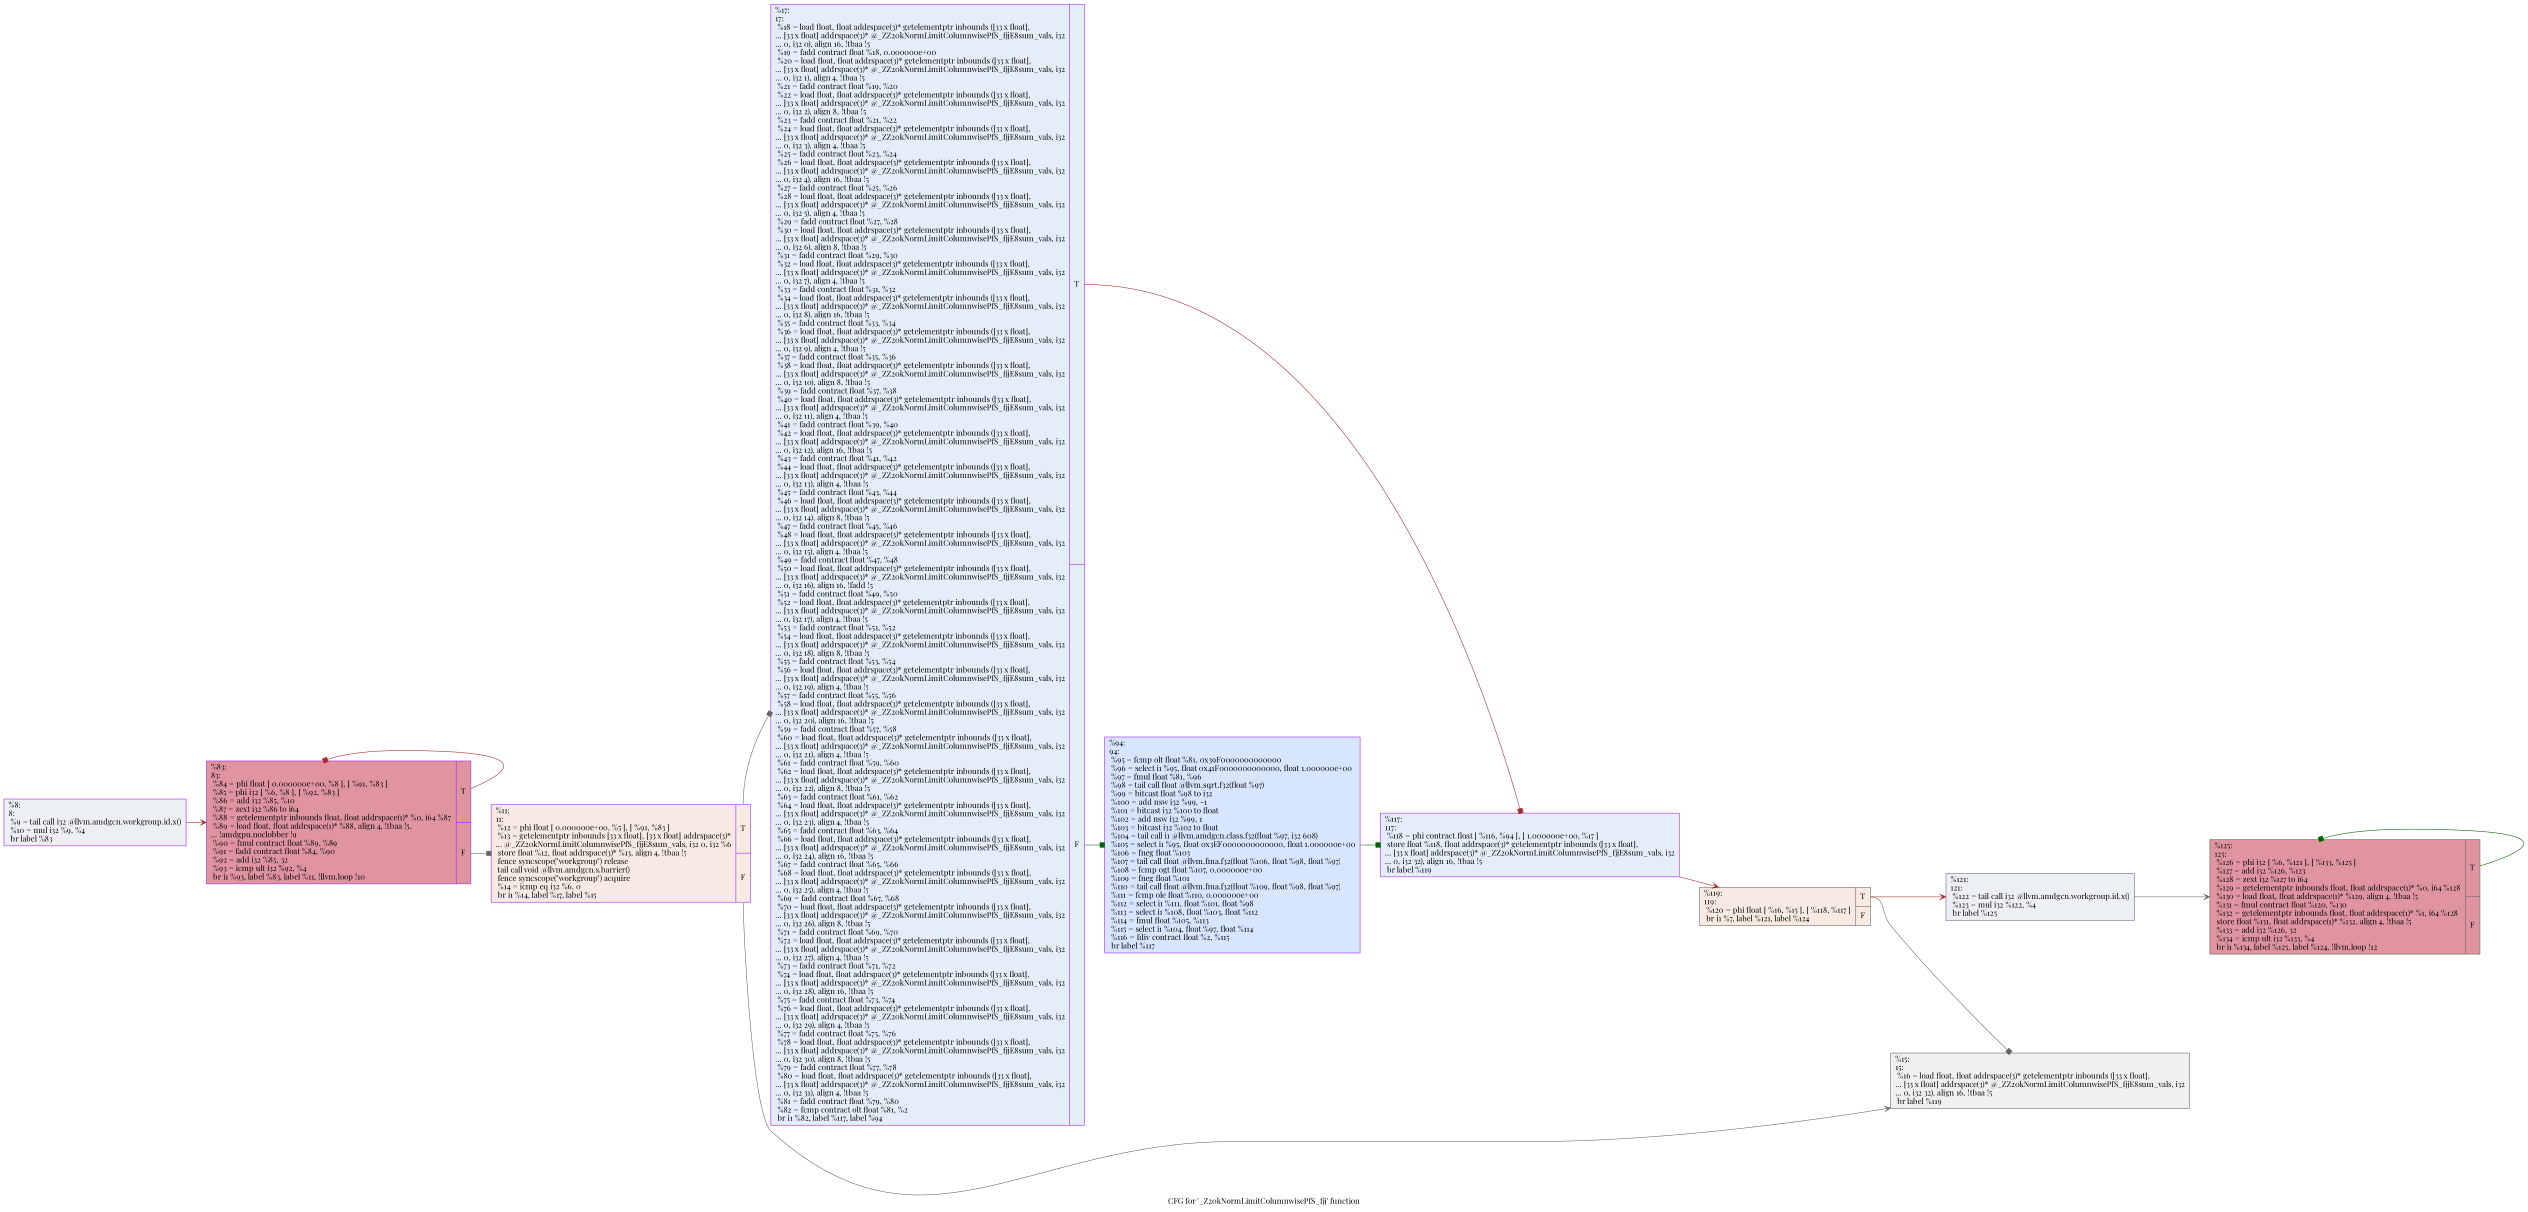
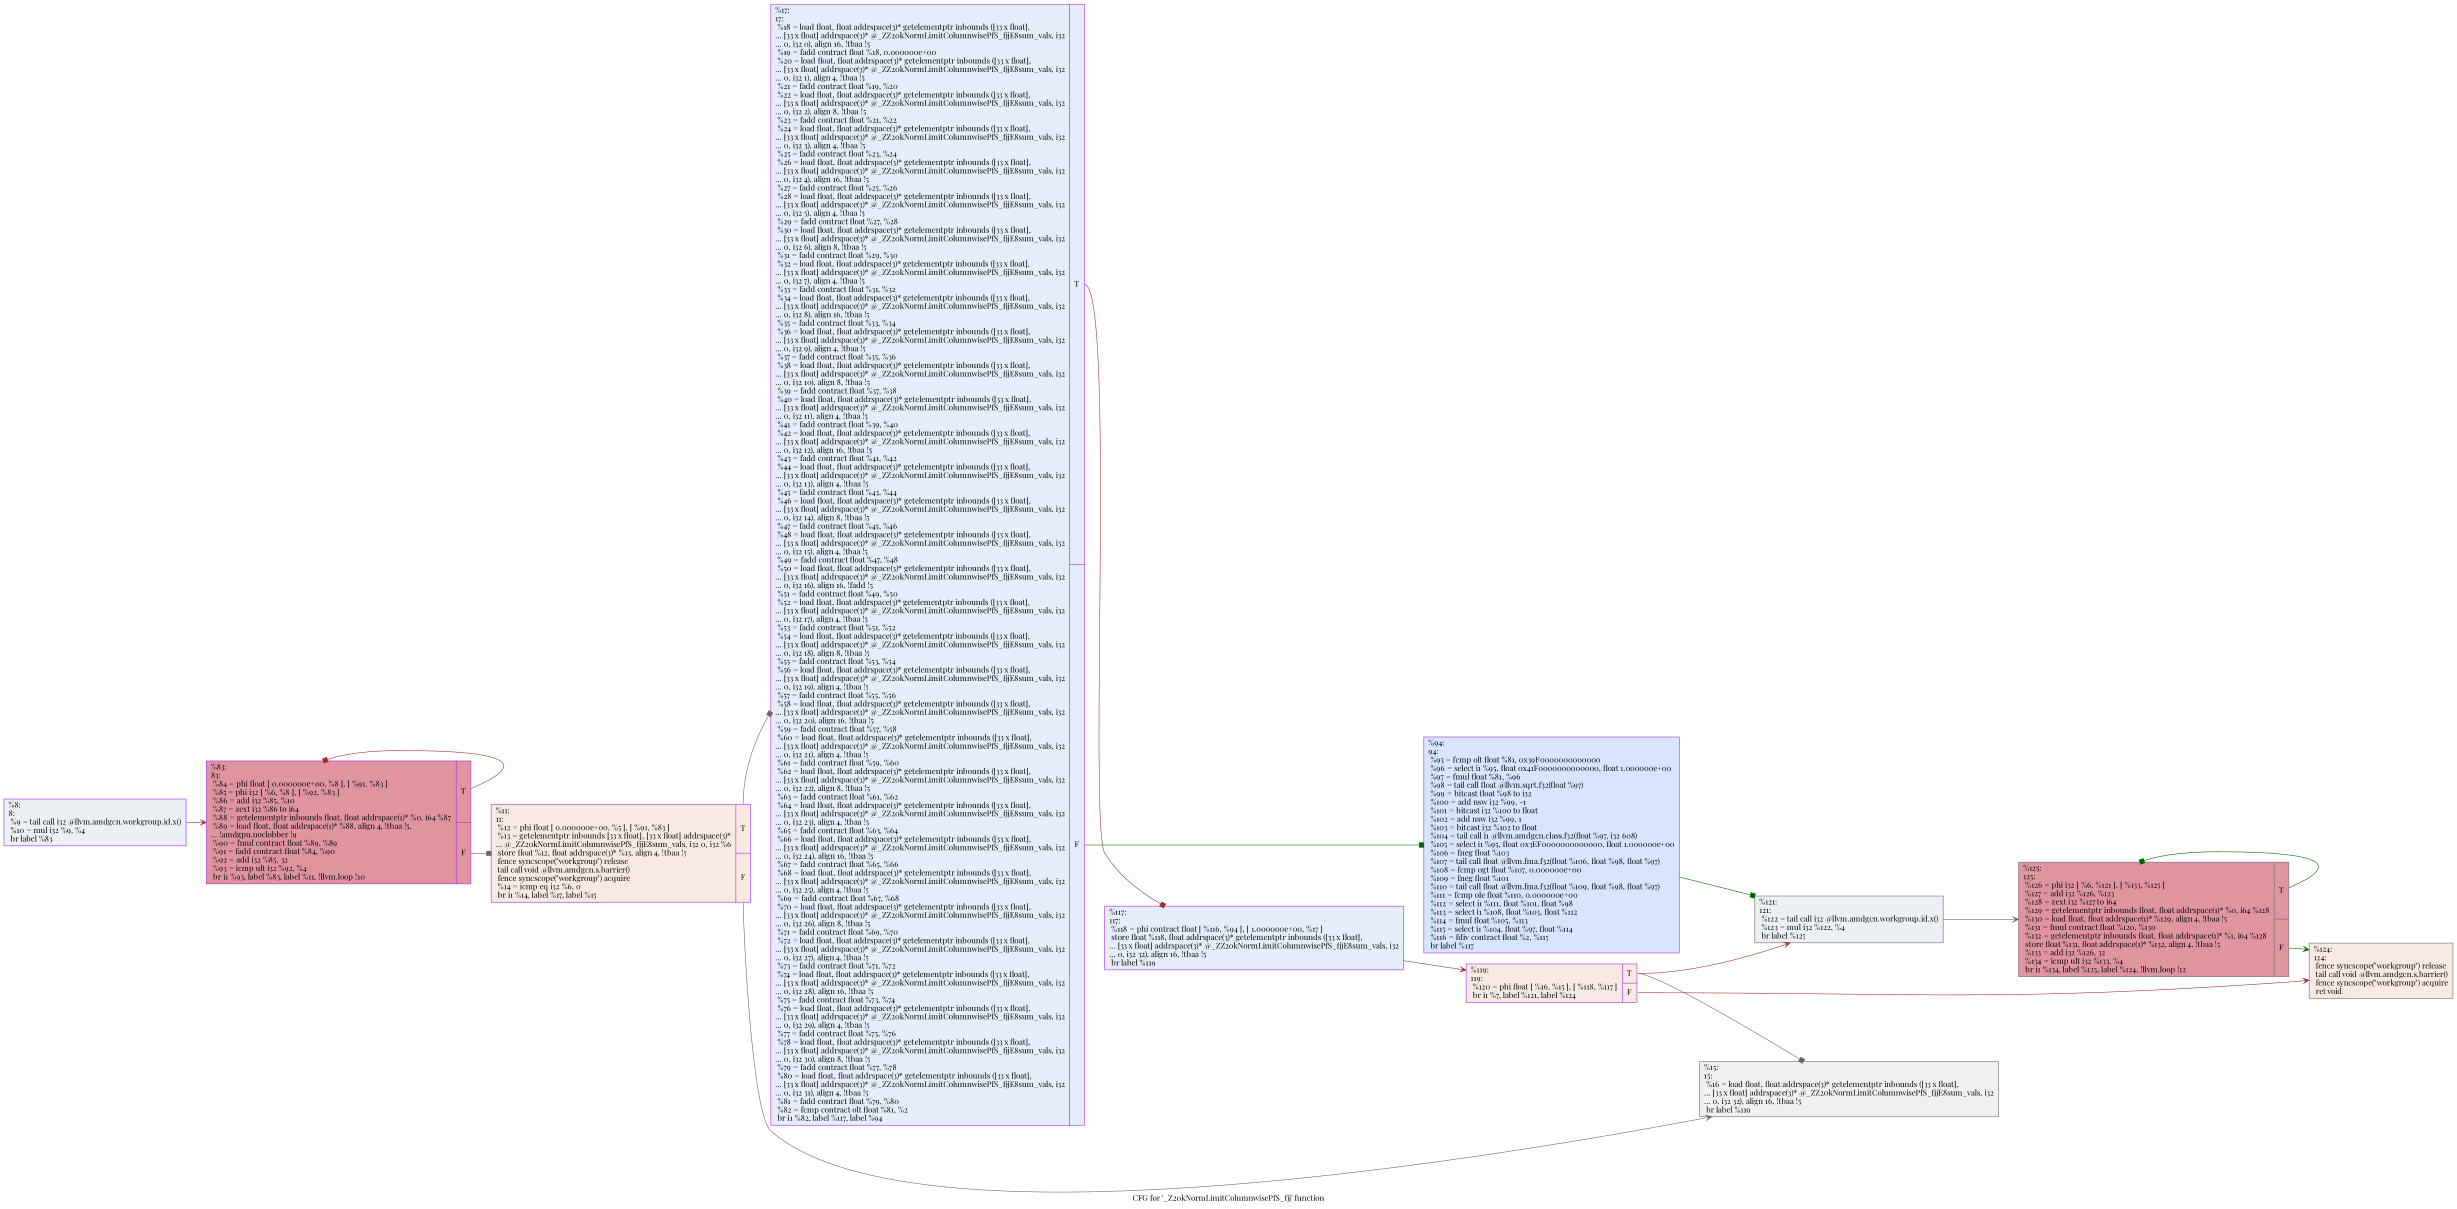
edge "%94:" -> "%117:": now "%94:" -> "%121:"
node "%119:": color gray40 -> purple
node "%124:": added
